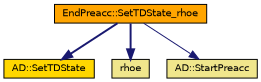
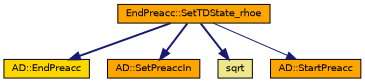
node "AD::SetTDState": label "AD::SetTDState" -> "AD::EndPreacc"
node "rhoe": label "rhoe" -> "sqrt"
node "AD::SetPreaccIn": added
node "AD::StartPreacc": fillcolor khaki -> orange
